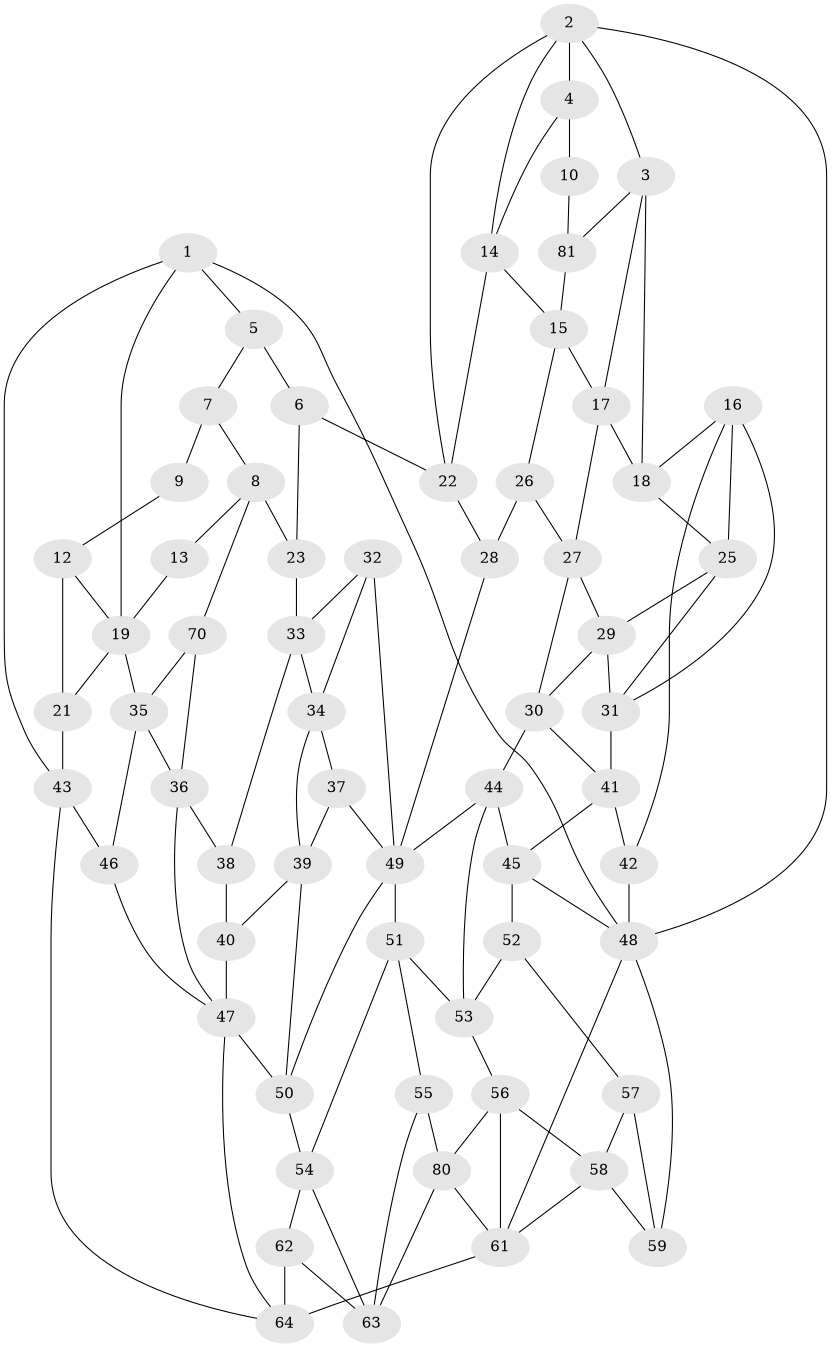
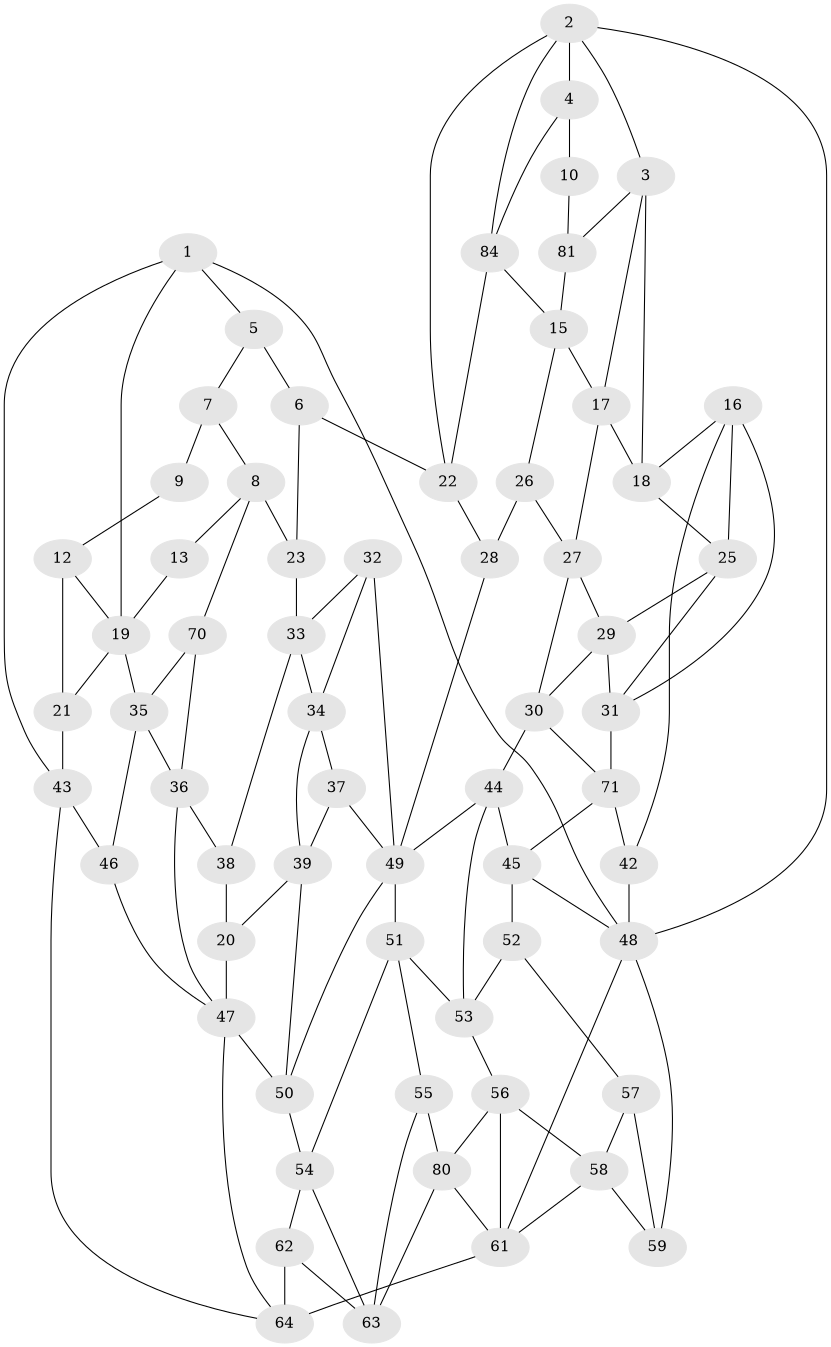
node "14": label "14" -> "84"
node "41": label "41" -> "71"
node "40": label "40" -> "20"
